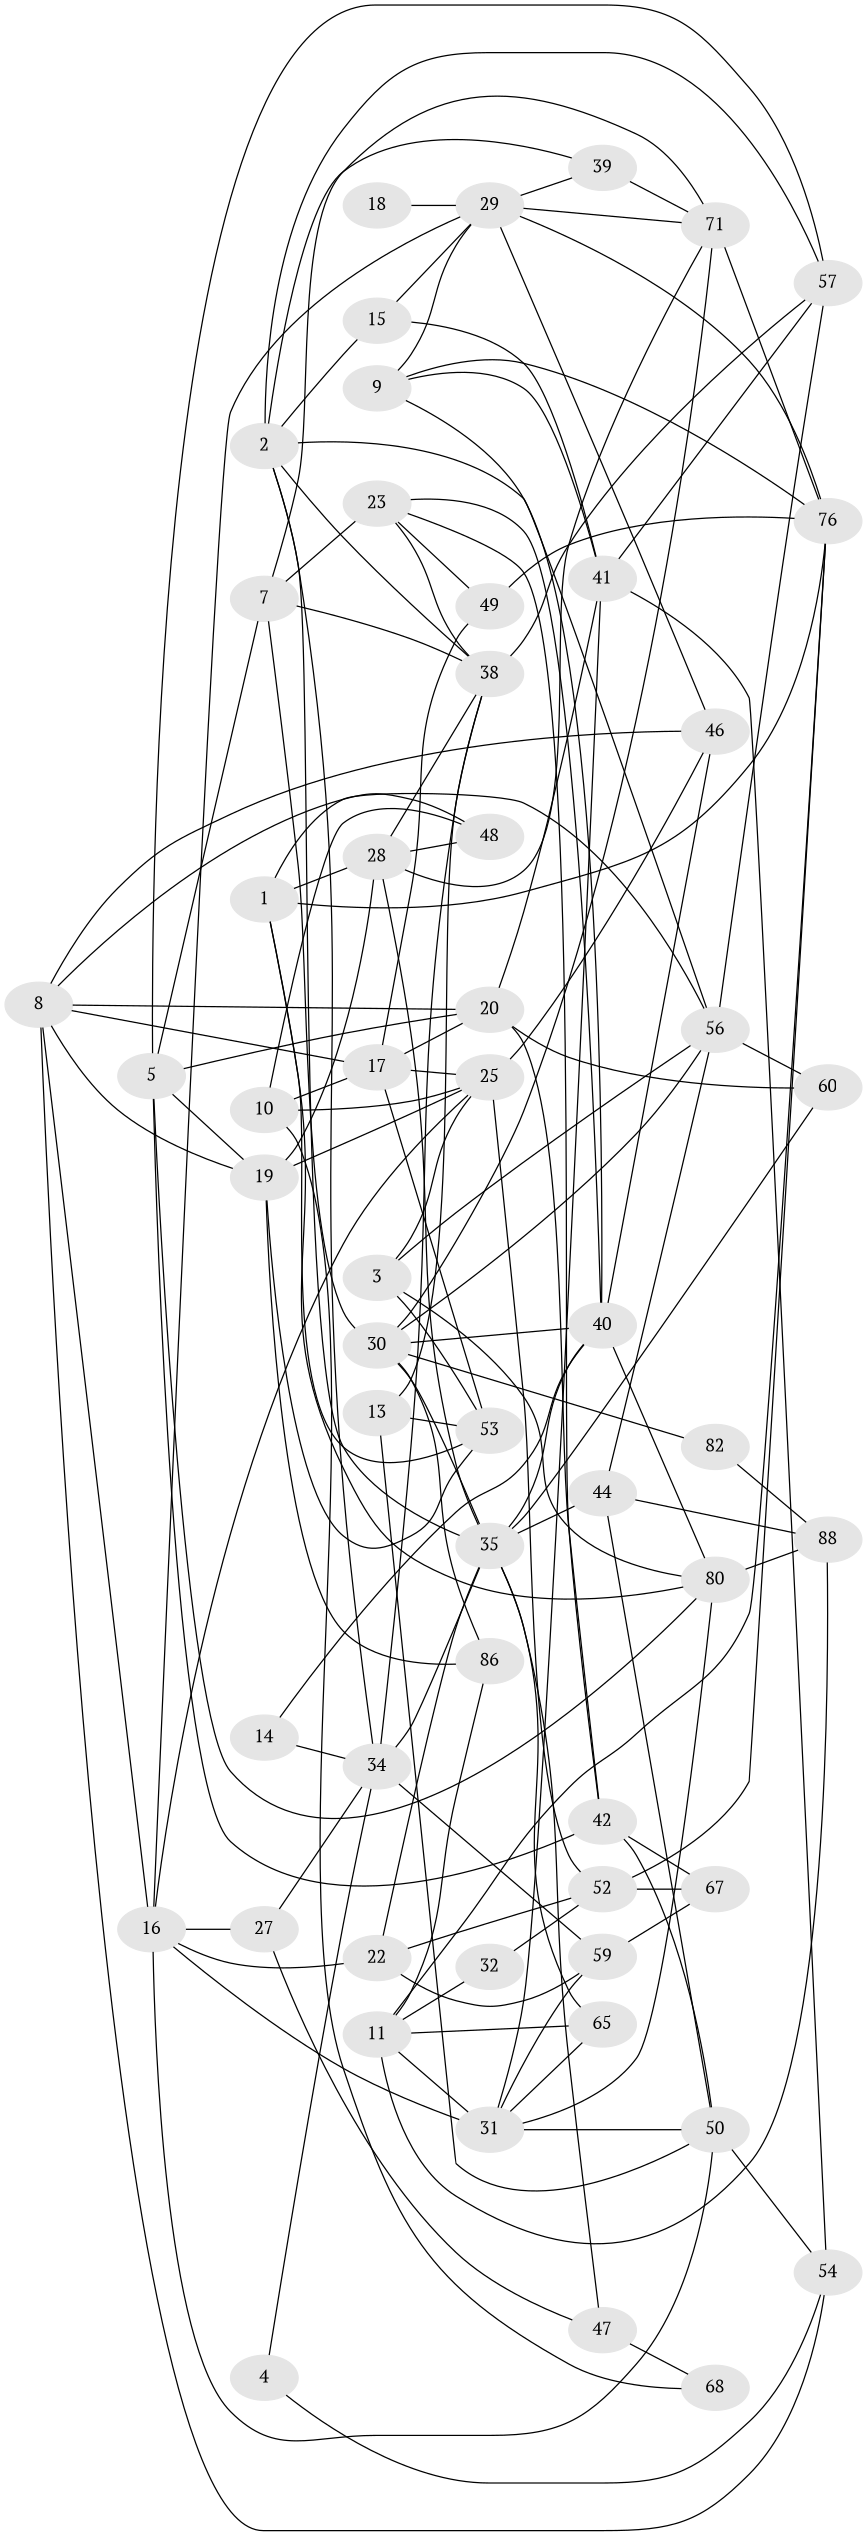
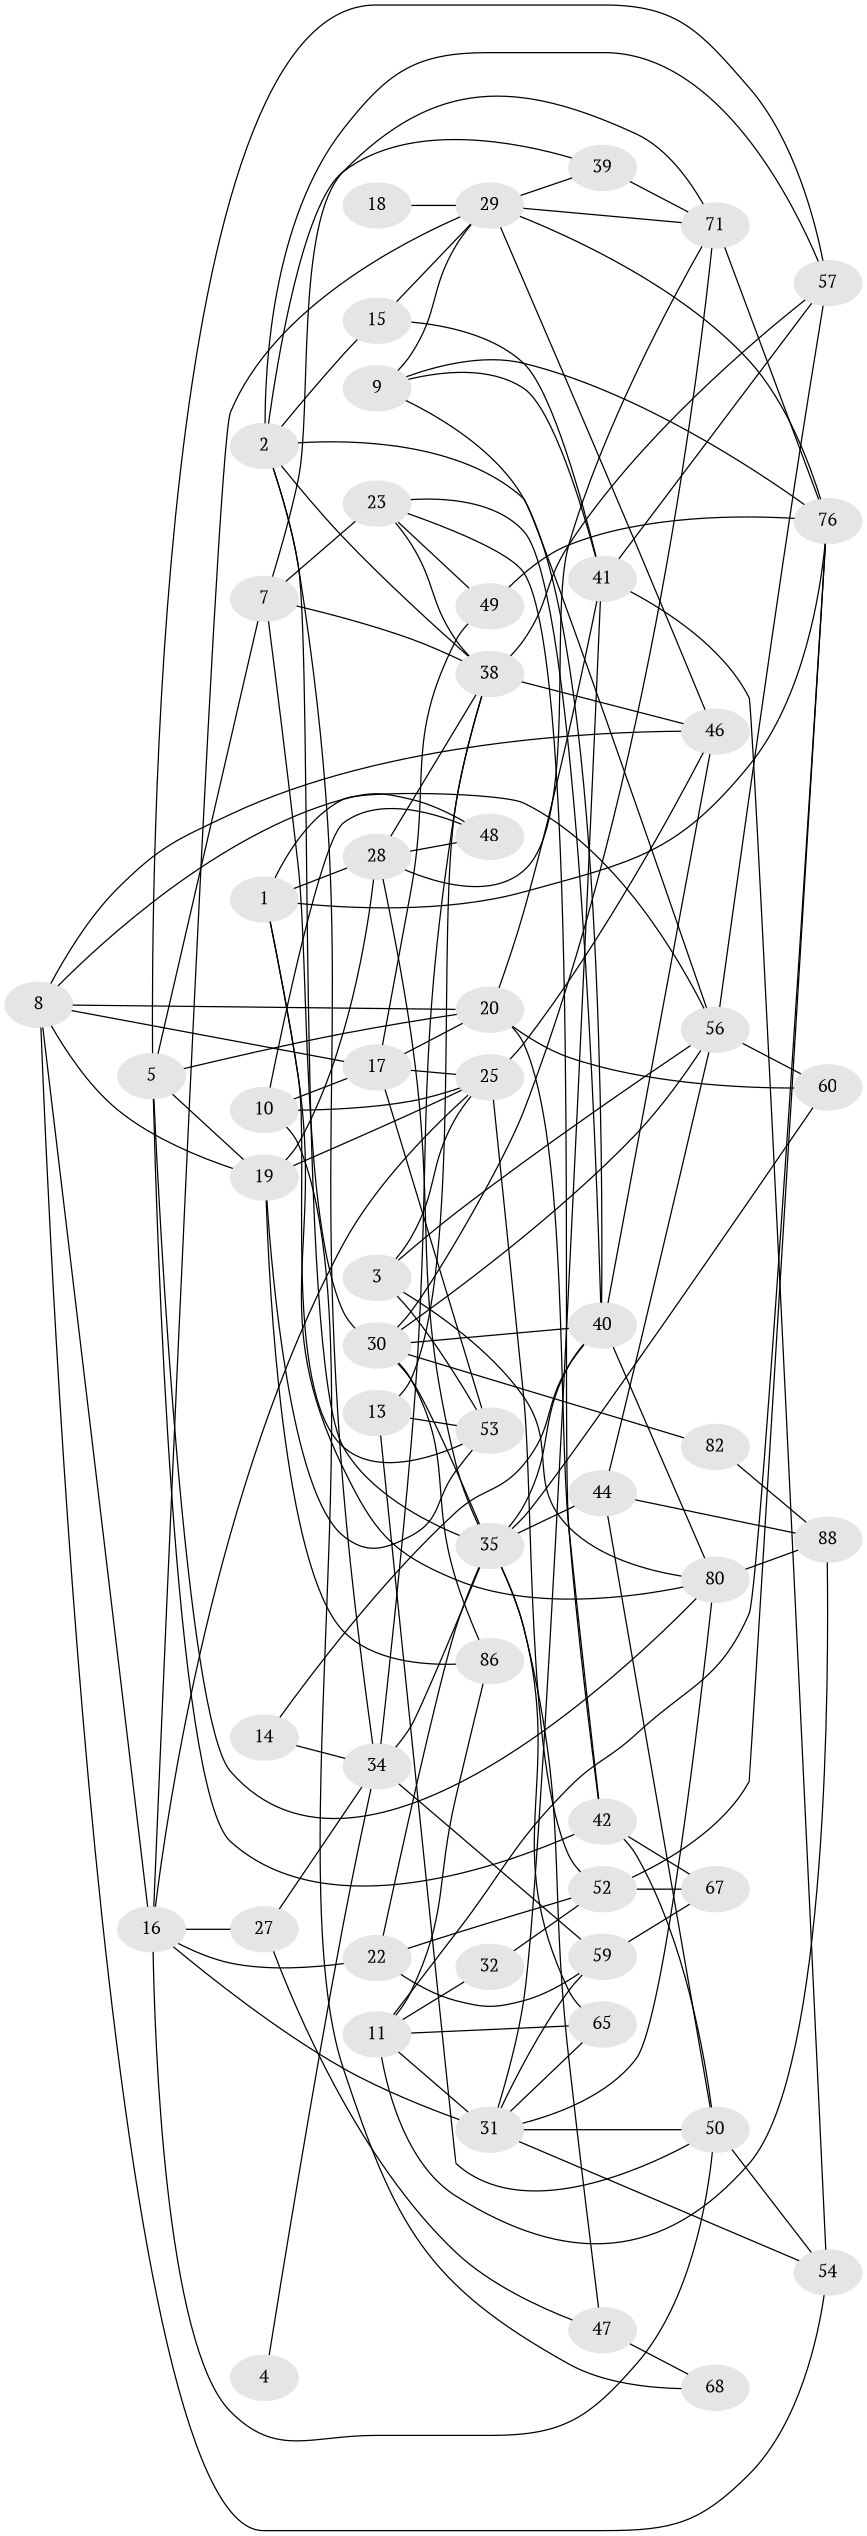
edge "38" -- "46": added
edge "54" -- "4": now "54" -- "31"
